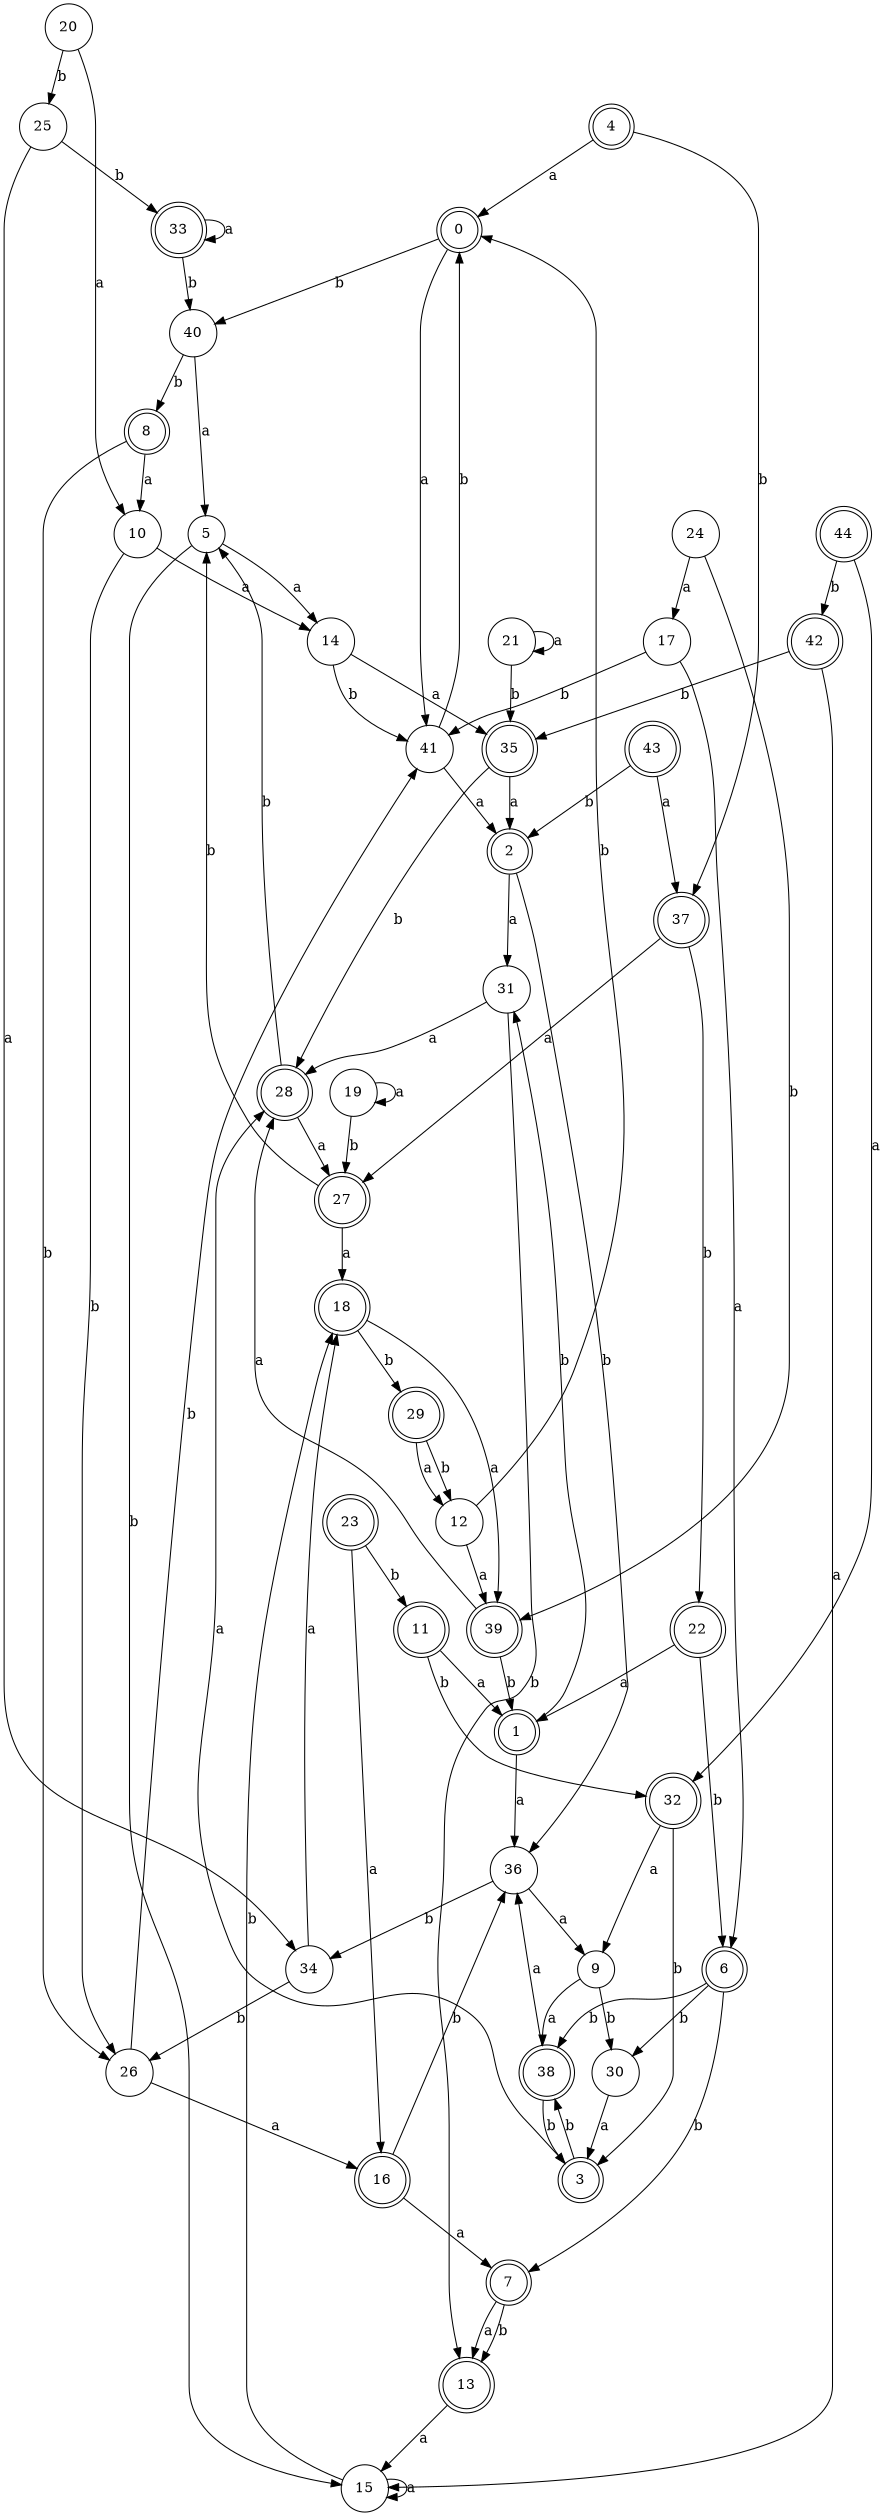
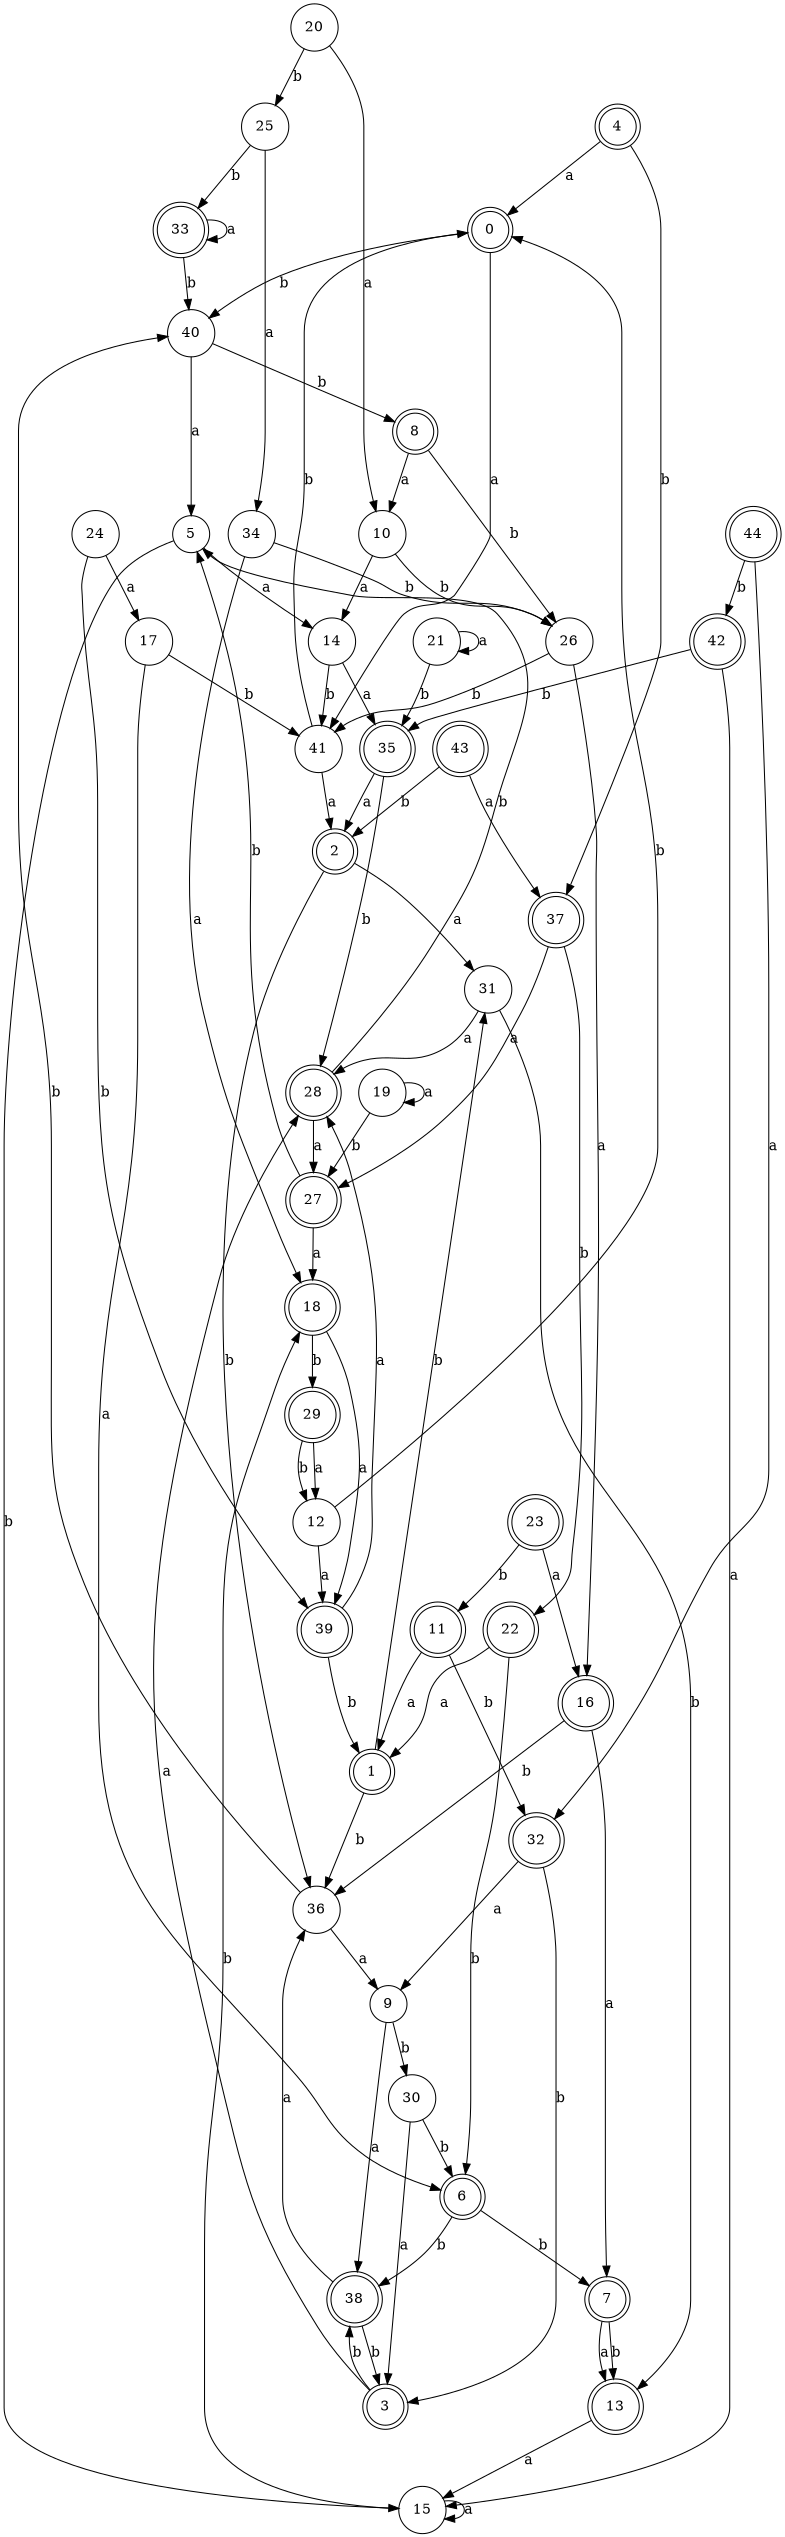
edge "1" -> "36": label "a" -> "b"
edge "36" -> "34": now "36" -> "40"
edge "6" -> "30": reversed
